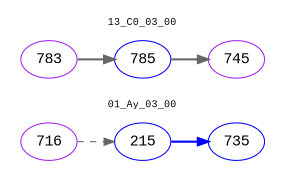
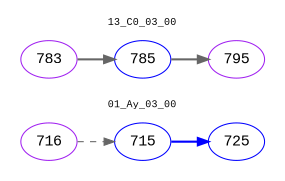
node "745": label "745" -> "795"
node "215": label "215" -> "715"
node "735": label "735" -> "725"
